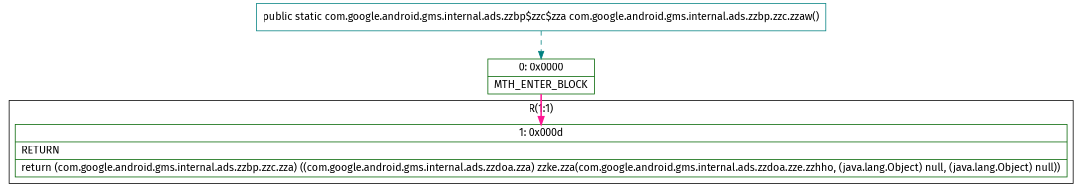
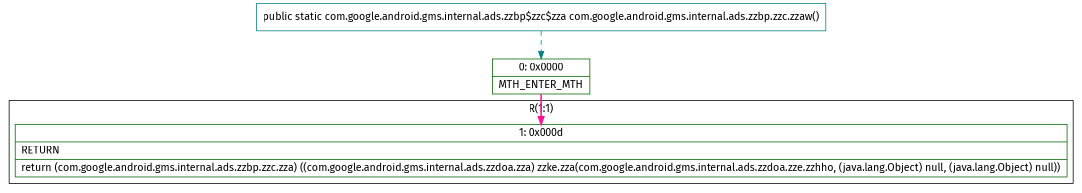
node "0: 0x0000": text "MTH_ENTER_BLOCK" -> "MTH_ENTER_MTH"
